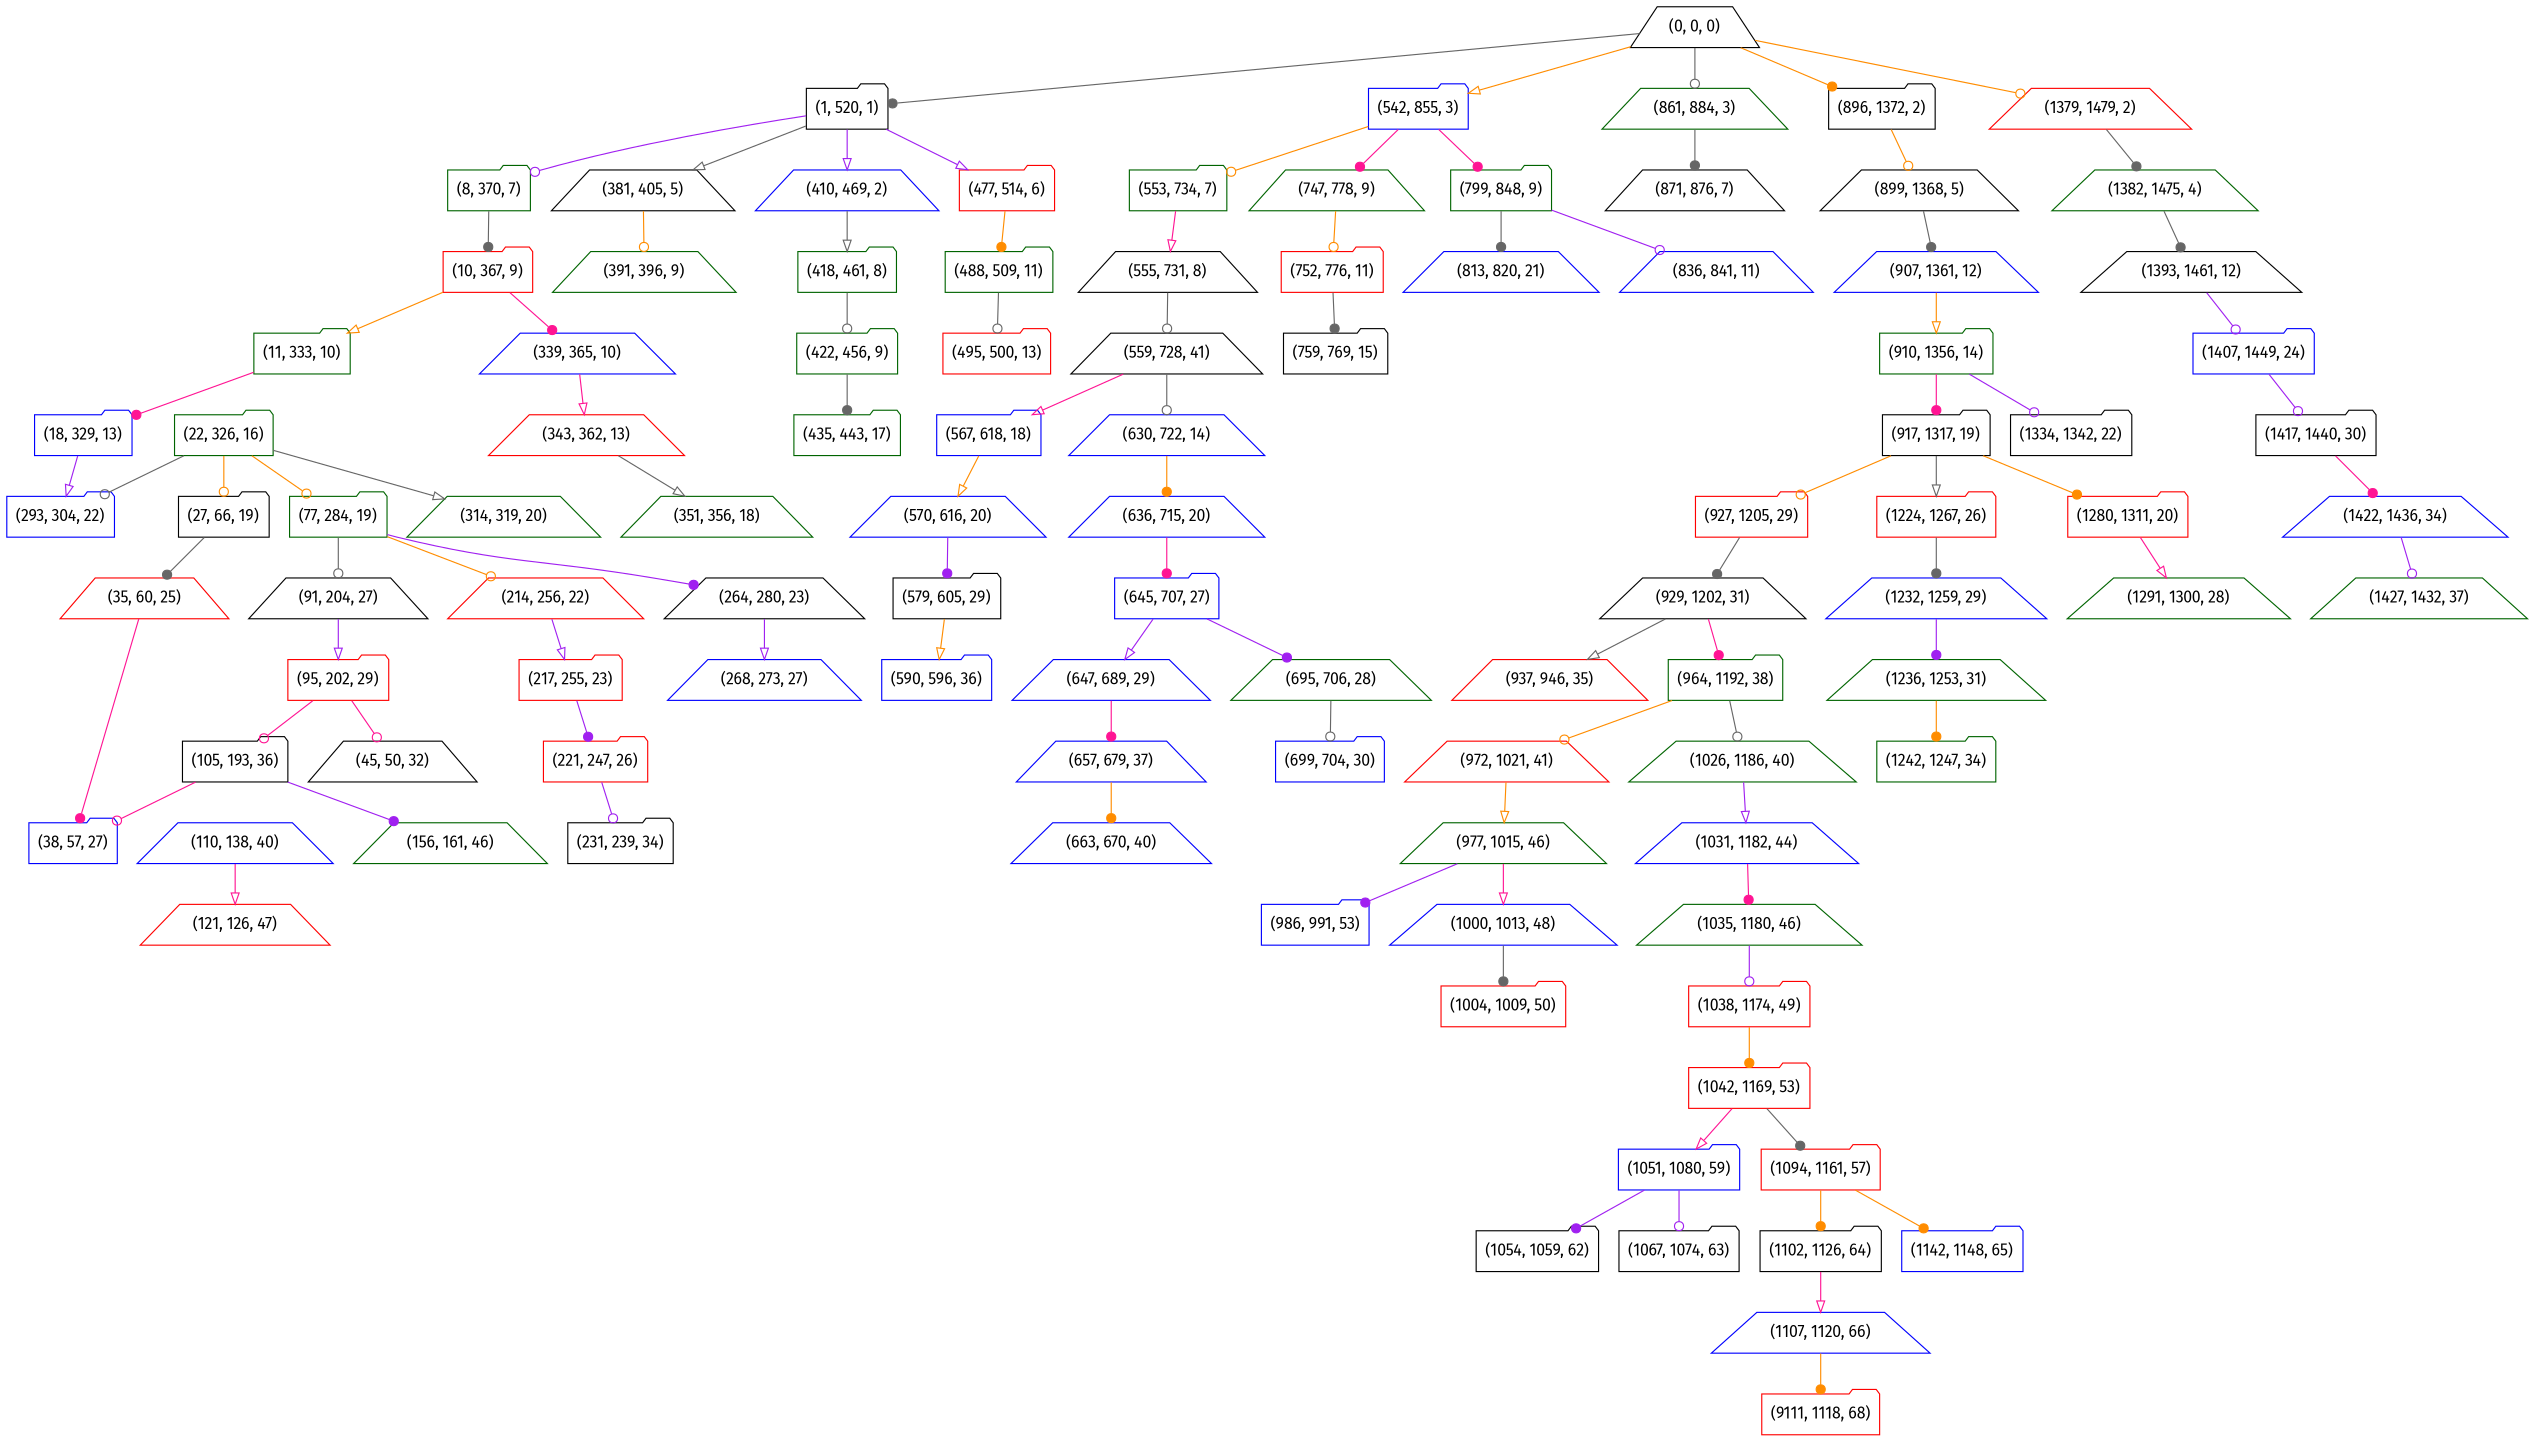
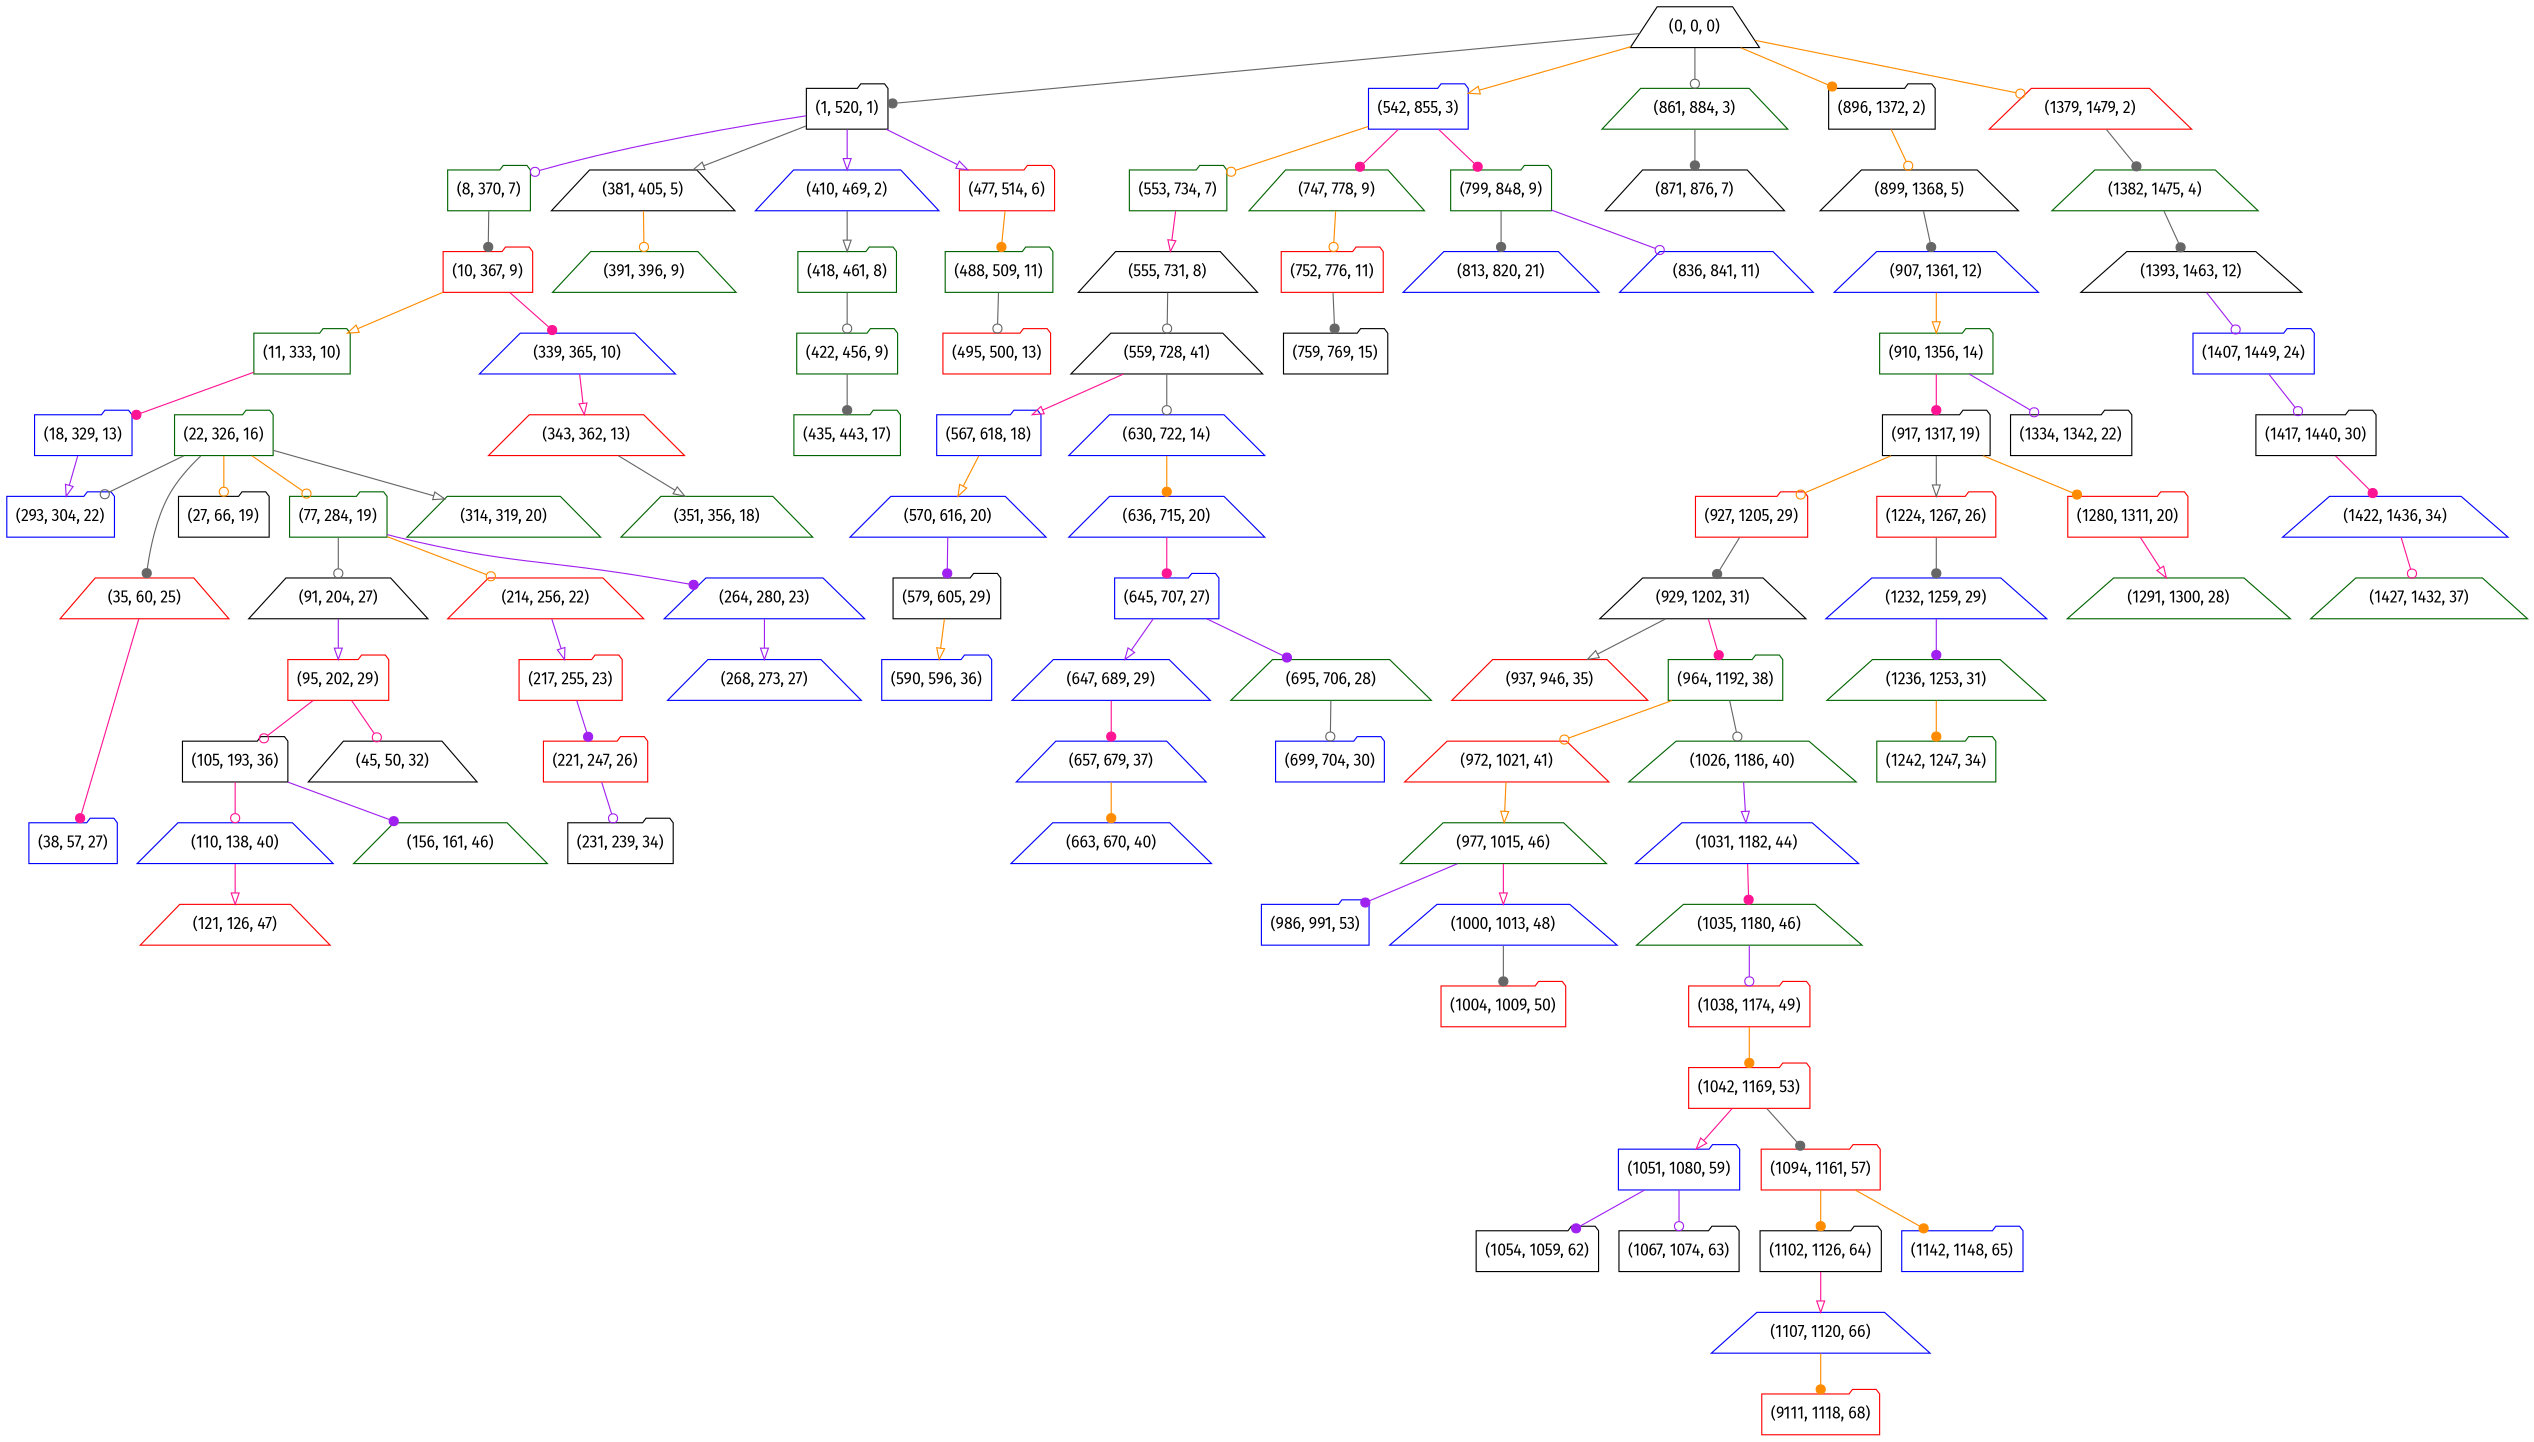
node "(1393, 1461, 12)": label "(1393, 1461, 12)" -> "(1393, 1463, 12)"
edge "(1422, 1436, 34)" -> "(1427, 1432, 37)": color purple -> deeppink
edge "(27, 66, 19)" -> "(35, 60, 25)": now "(22, 326, 16)" -> "(35, 60, 25)"
node "(264, 280, 23)": color black -> blue
edge "(105, 193, 36)" -> "(38, 57, 27)": now "(105, 193, 36)" -> "(110, 138, 40)"
